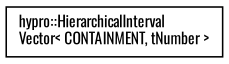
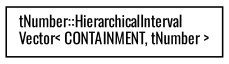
node "hypro::HierarchicalInterval Vector< CONTAINMENT, tNumber >": label "hypro::HierarchicalInterval Vector< CONTAINMENT, tNumber >" -> "tNumber::HierarchicalInterval Vector< CONTAINMENT, tNumber >"
